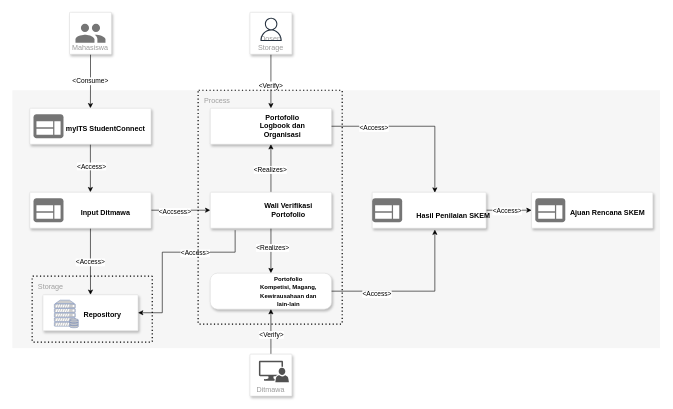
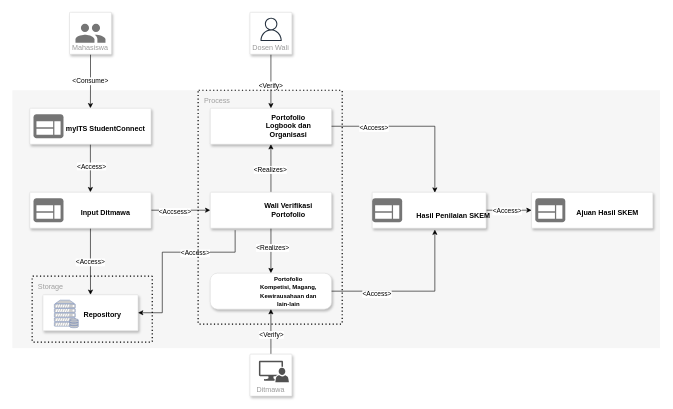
node "Dosen Storage": label "Dosen Storage" -> "Dosen Wali"
node "Portofolio Logbook dan Organisasi": moved (283, 126) -> (289, 126)
node "Ajuan Rencana SKEM": label "Ajuan Rencana SKEM" -> "Ajuan Hasil SKEM"
